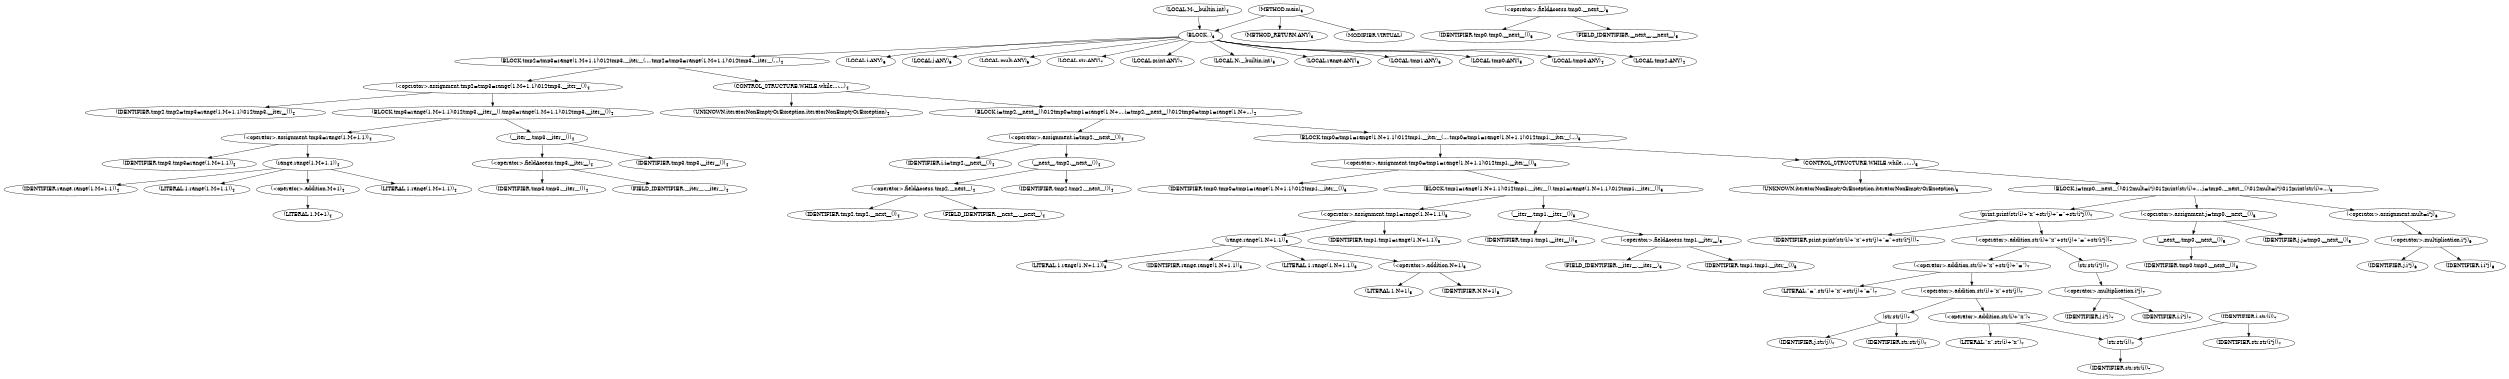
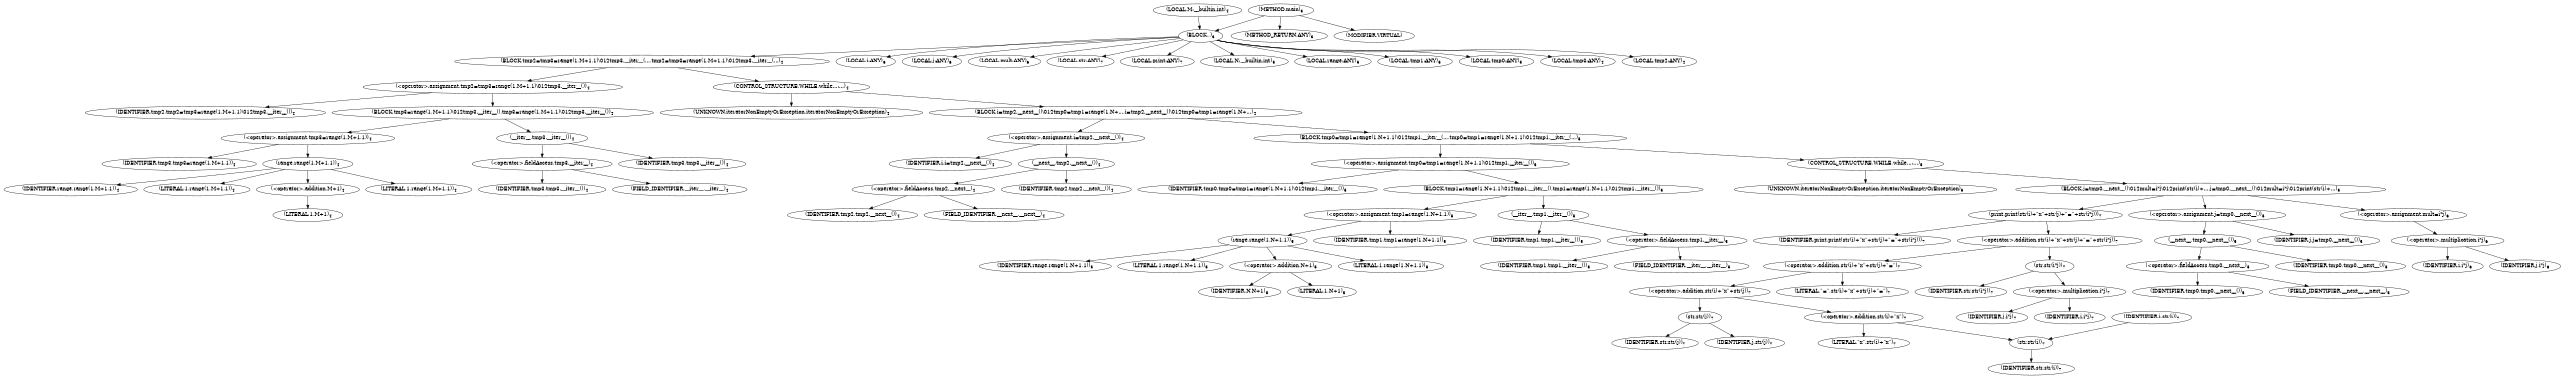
edge "(__next__,tmp0.__next__())" -> "(<operator>.fieldAccess,tmp0.__next__)": added
edge "(IDENTIFIER,i,str(i))" -> "(IDENTIFIER,str,str(i*j))": now "(str,str(i*j))" -> "(IDENTIFIER,str,str(i*j))"
